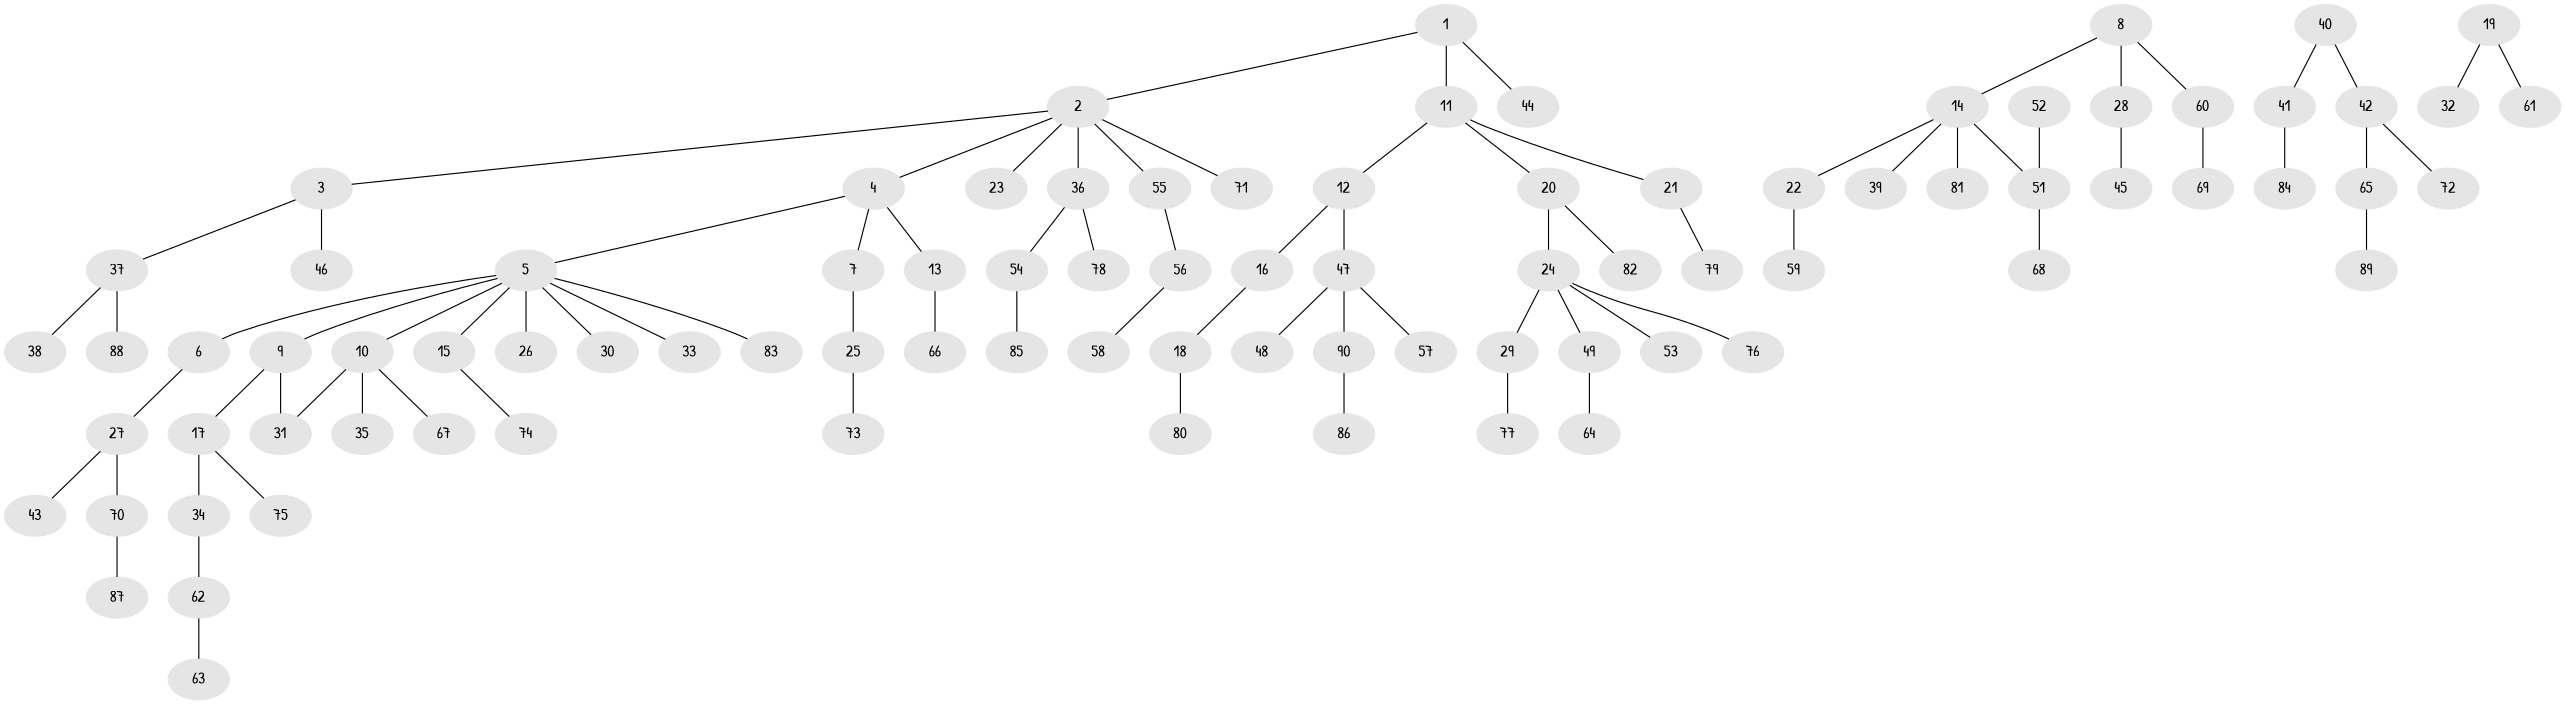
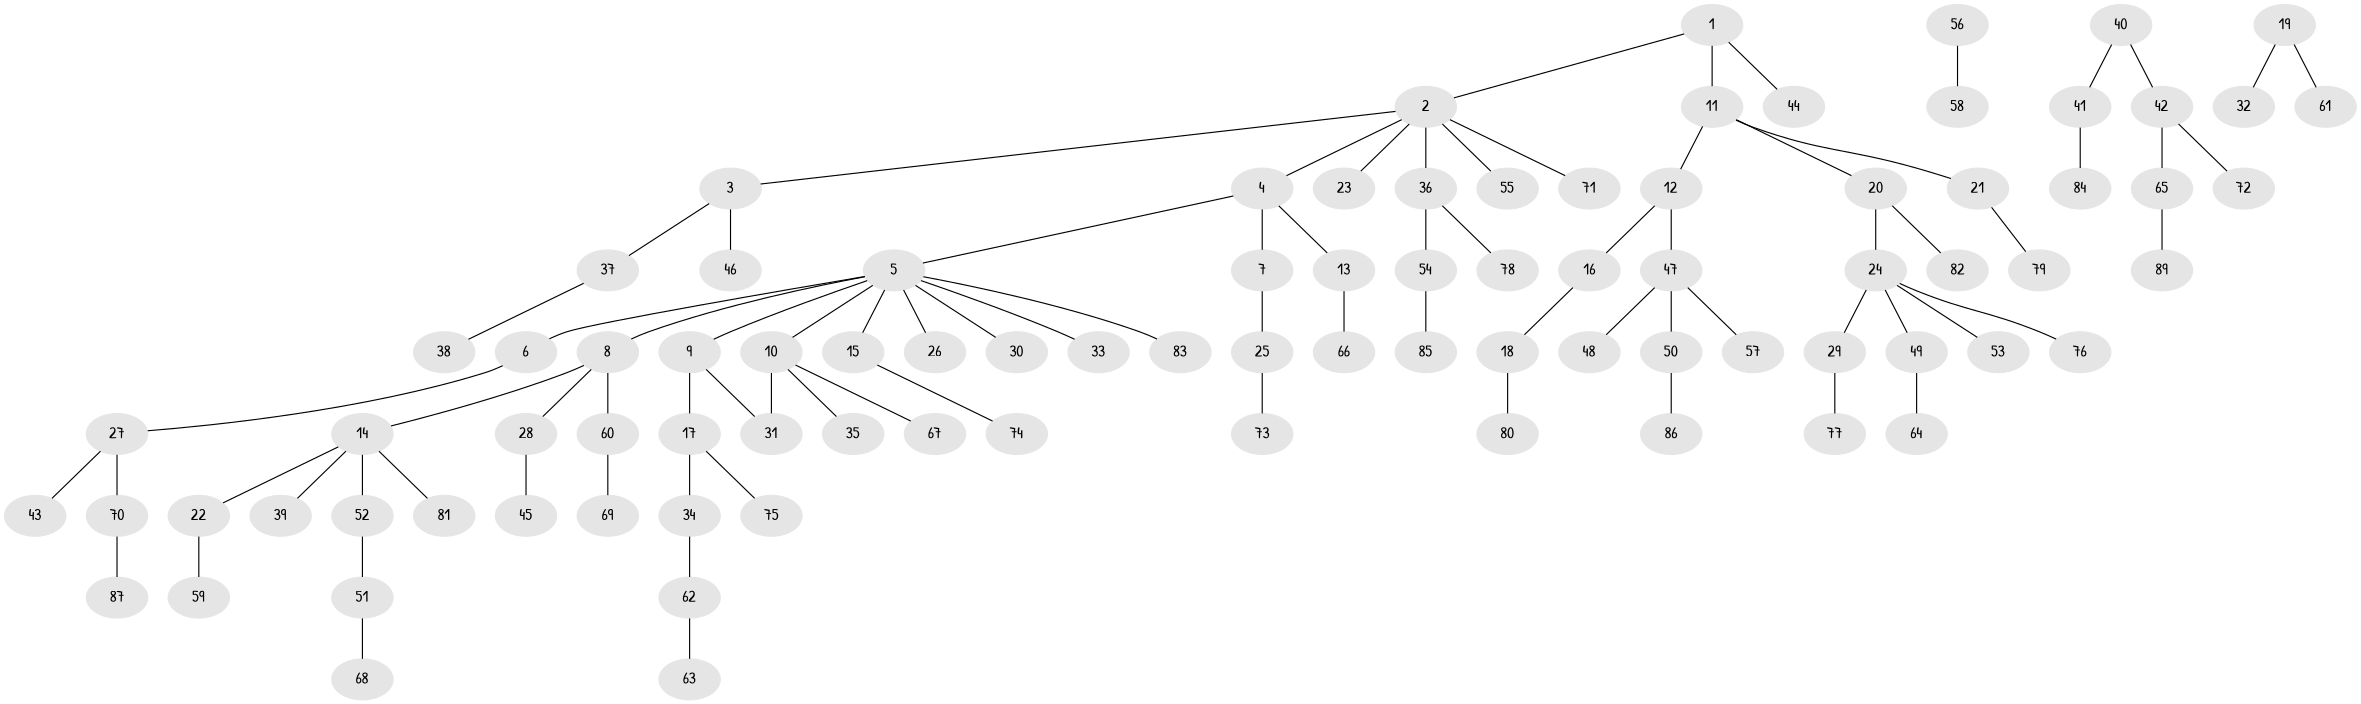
edge "14" -- "51": now "14" -- "52"
edge "55" -- "56": removed
edge "5" -- "8": added
node "88": removed
node "90": label "90" -> "50"
